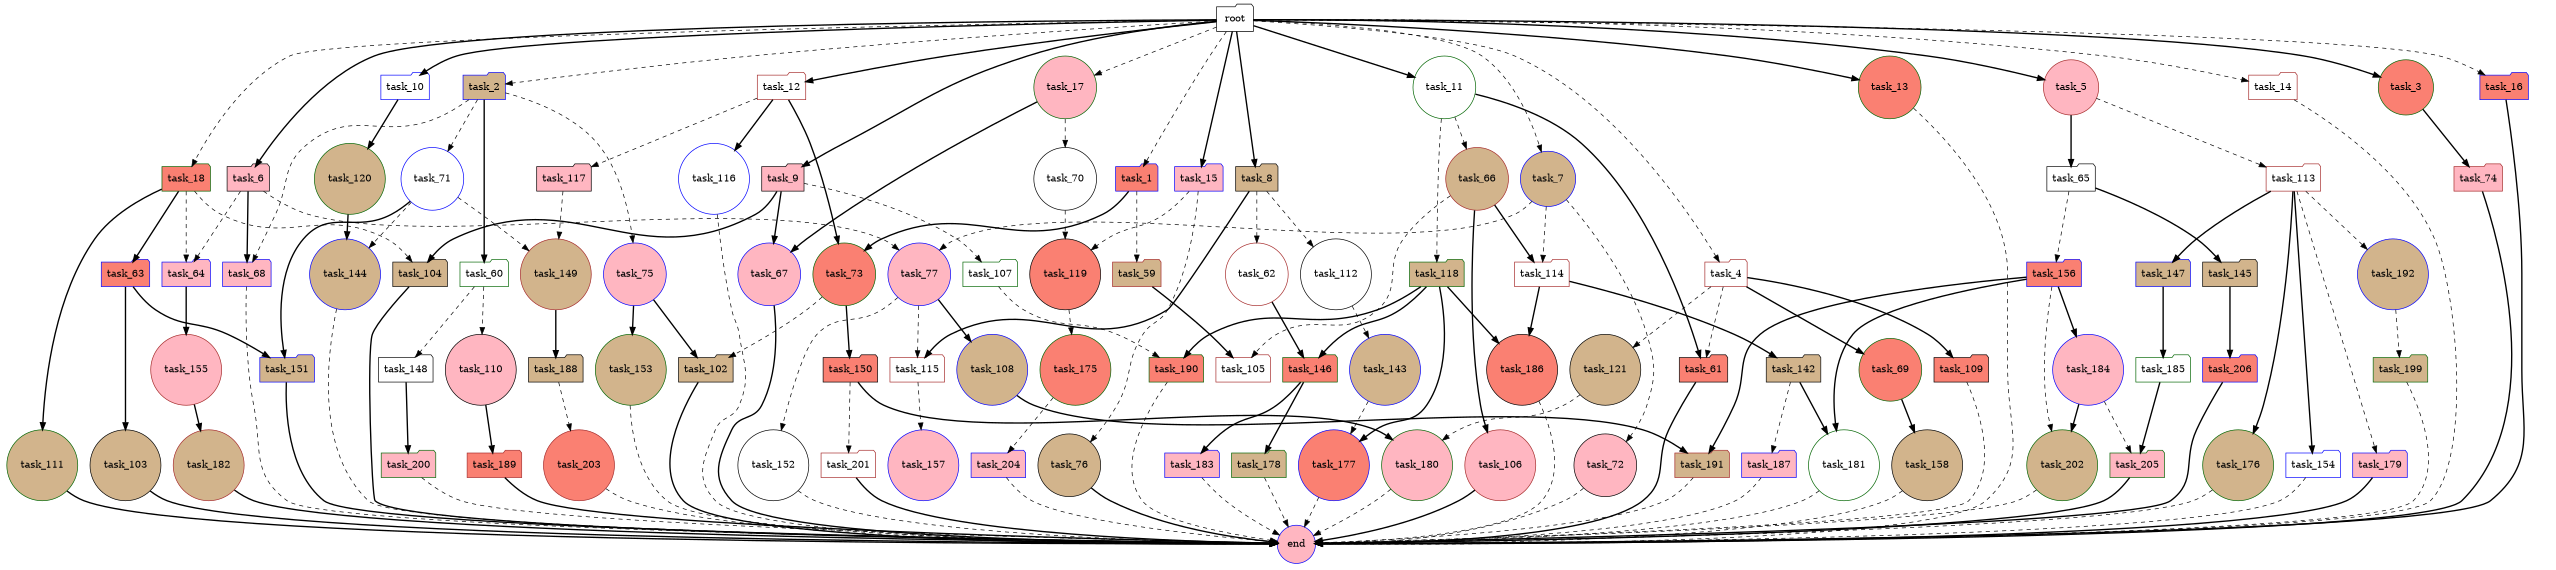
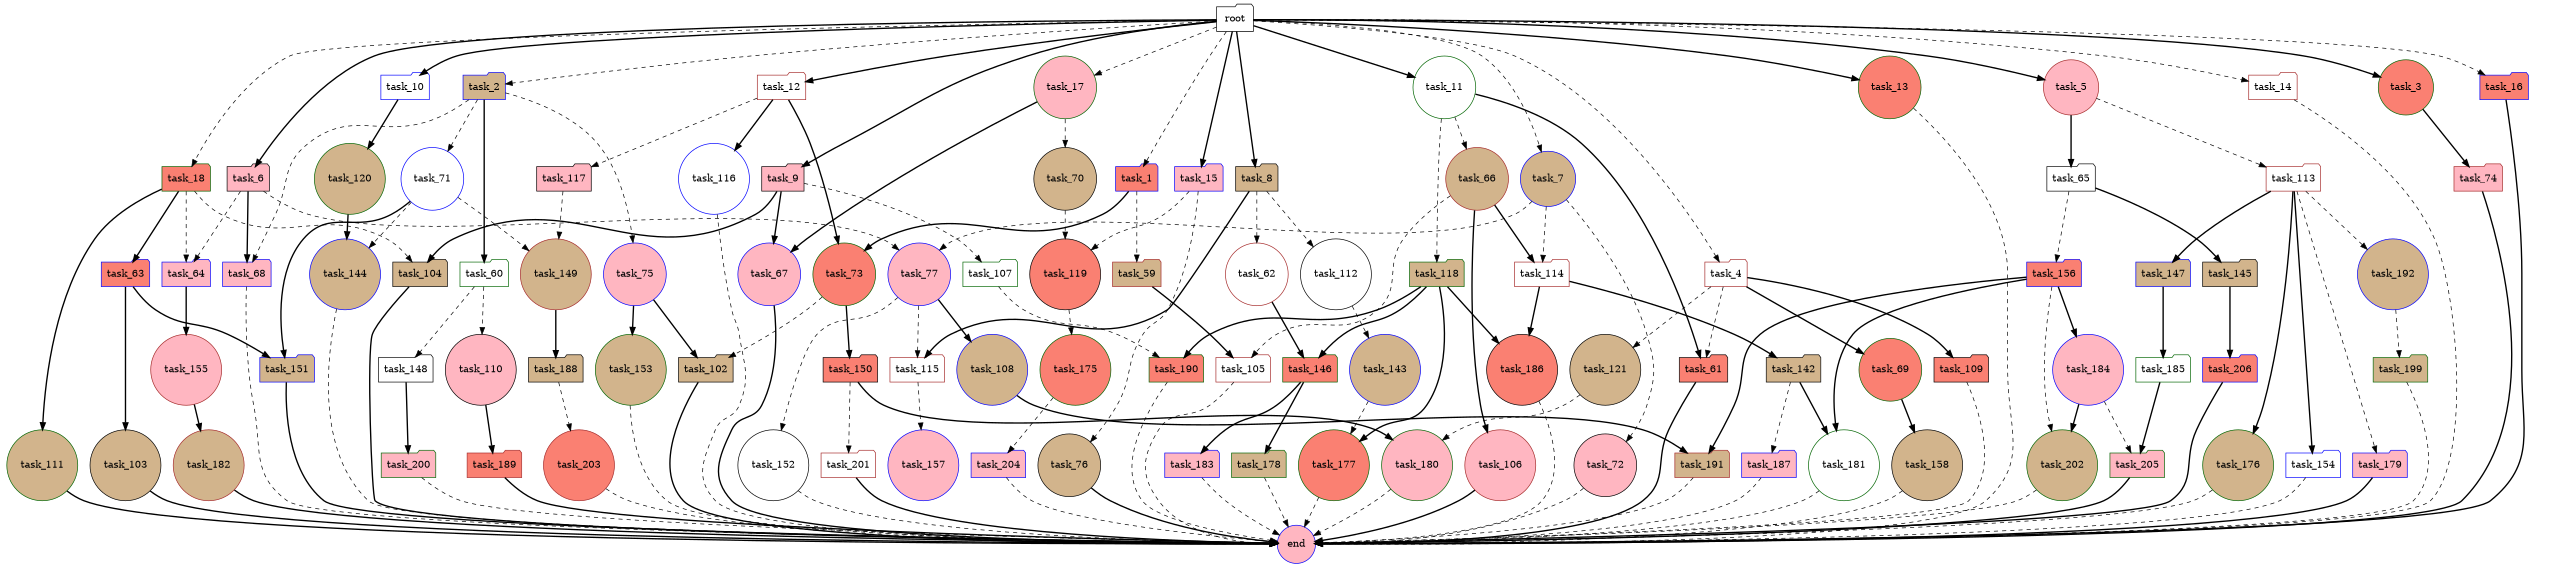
node "task_70": fillcolor white -> tan
node "task_177": color blue -> darkgreen
edge "task_105" -> "end": added
